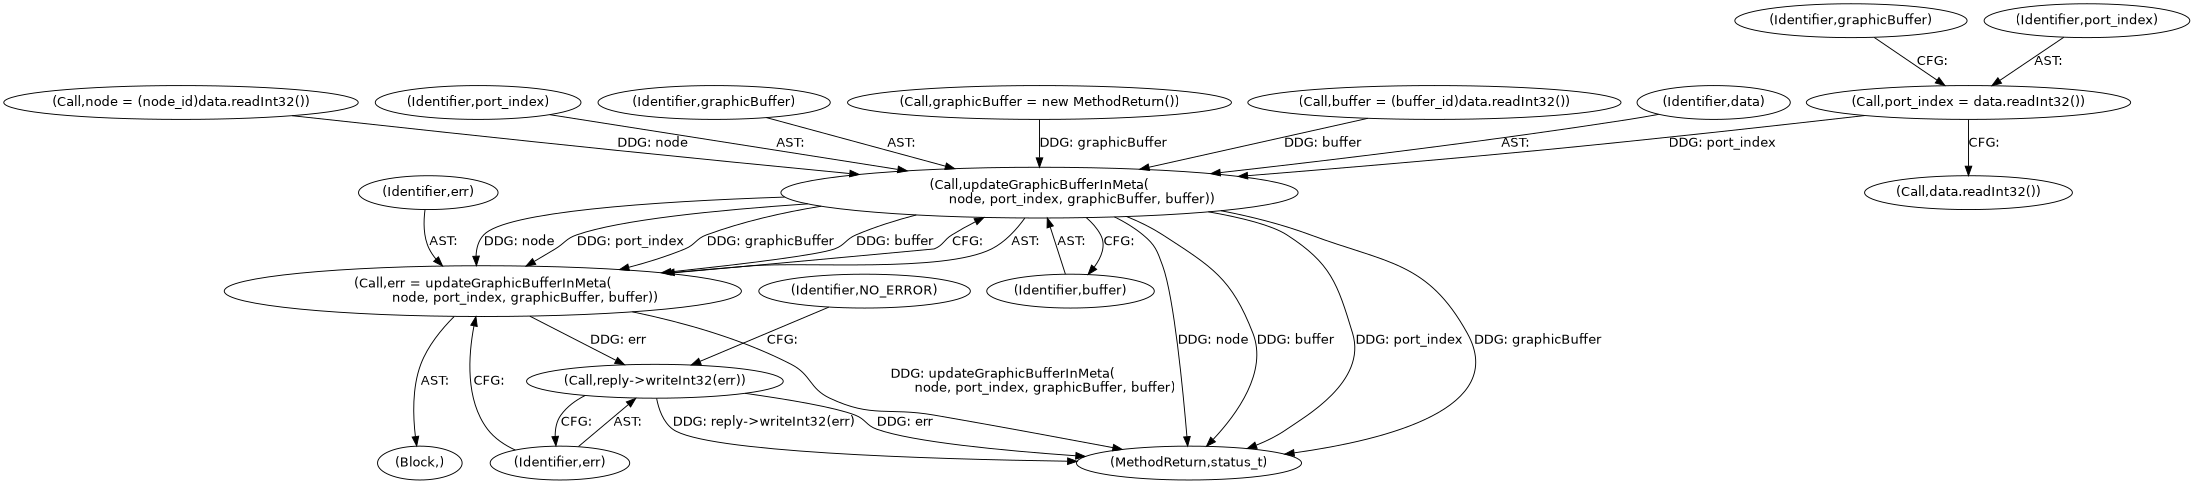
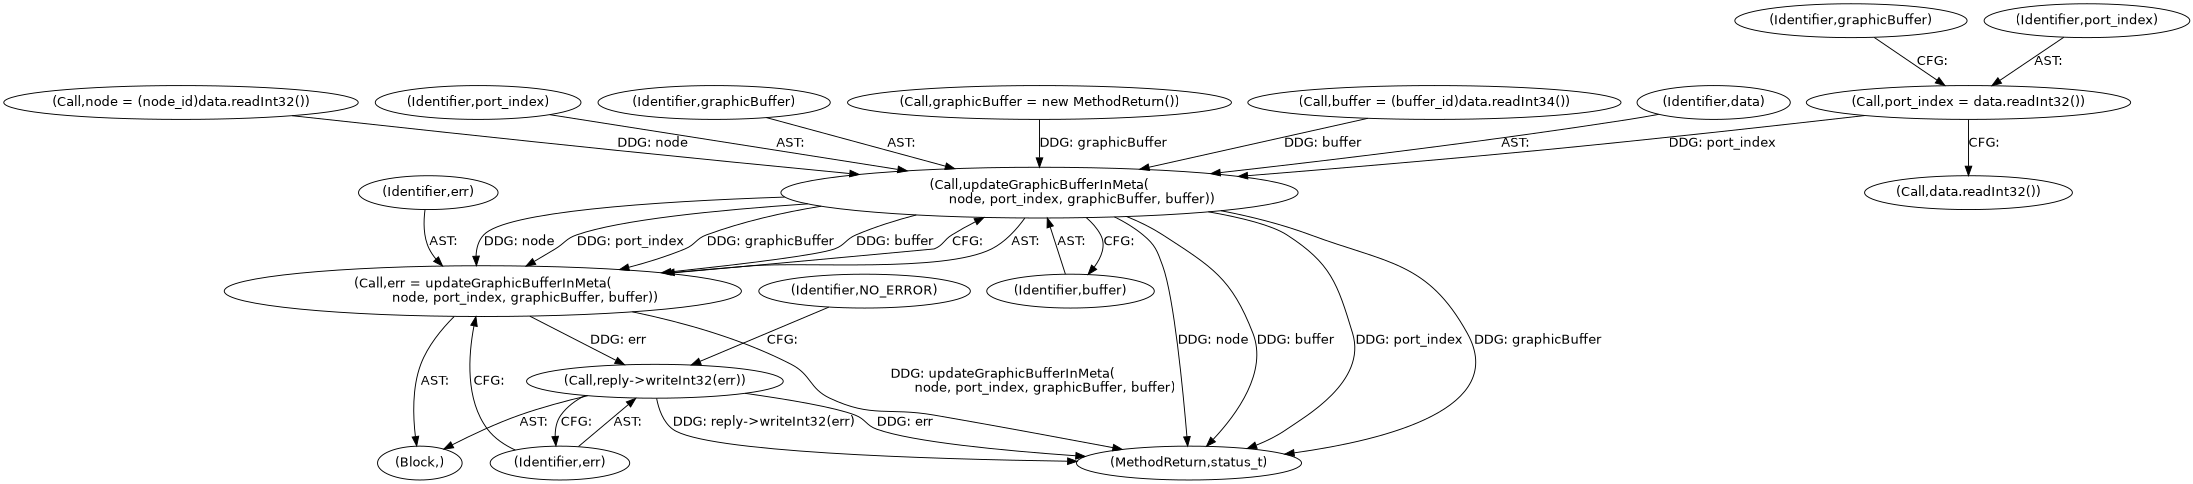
node "(Call,buffer = (buffer_id)data.readInt32())": label "(Call,buffer = (buffer_id)data.readInt32())" -> "(Call,buffer = (buffer_id)data.readInt34())"
edge "(Call,reply->writeInt32(err))" -> "(Block,)": added, label "AST:"
